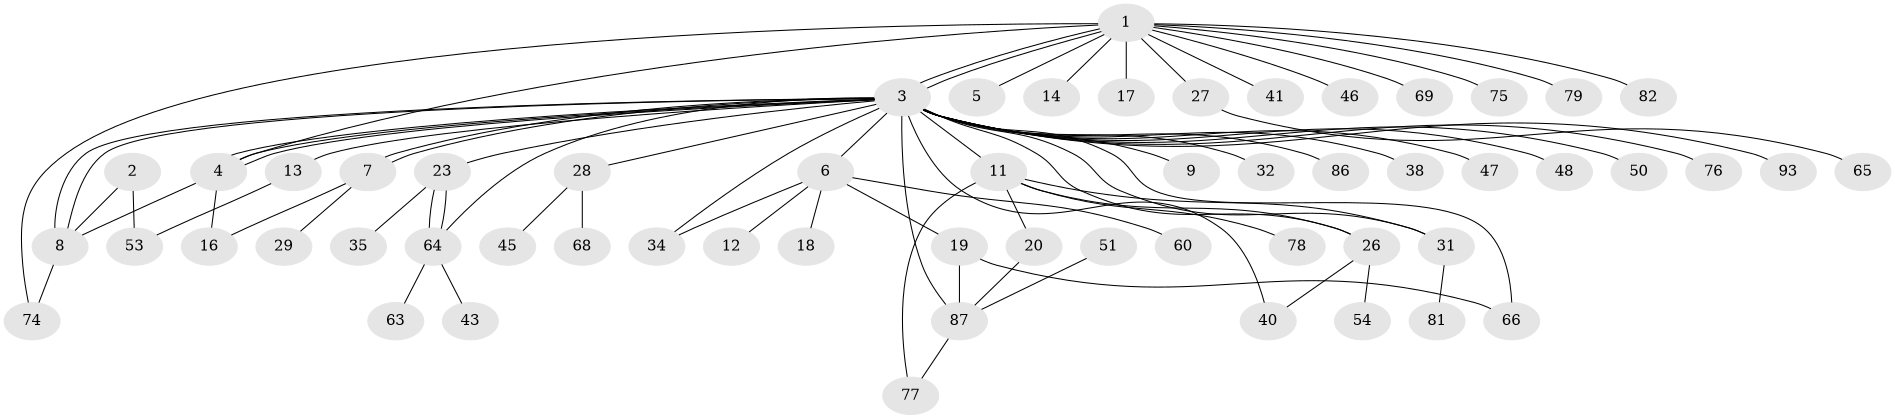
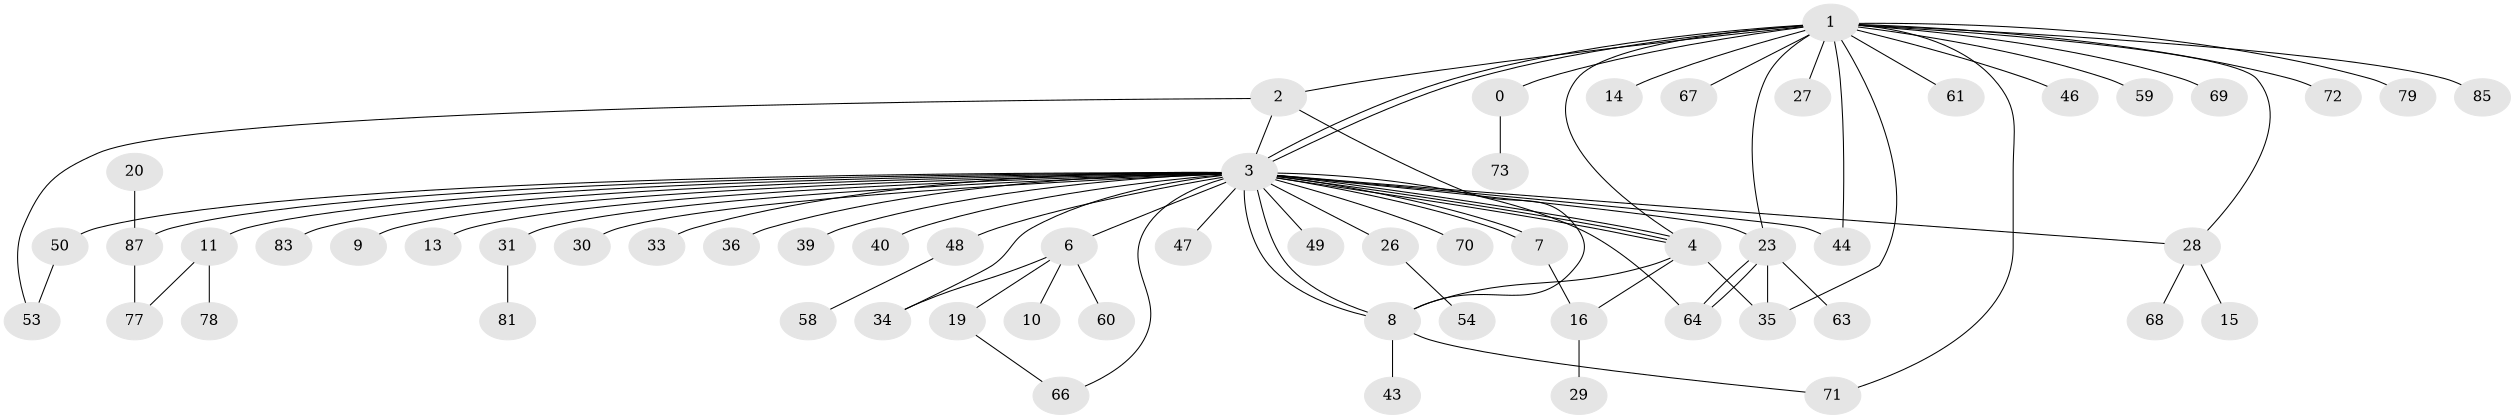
edge "1" -- "2": added
edge "1" -- "28": added
node "5": label "5" -> "0"
node "17": label "17" -> "67"
node "41": label "41" -> "61"
node "75": label "75" -> "72"
node "82": label "82" -> "85"
node "59": added
edge "1" -- "23": added
edge "2" -- "3": added
node "32": label "32" -> "33"
node "86": label "86" -> "36"
node "38": label "38" -> "39"
node "73": added
node "76": label "76" -> "70"
node "93": label "93" -> "83"
node "65": removed
edge "1" -- "35": added
edge "11" -- "31": removed
edge "13" -- "53": now "50" -- "53"
edge "11" -- "26": removed
edge "7" -- "29": now "16" -- "29"
edge "11" -- "20": removed
node "45": label "45" -> "15"
node "30": added
node "12": removed
node "18": label "18" -> "10"
node "51": removed
node "49": added
node "44": added
edge "4" -- "35": added
edge "64" -- "63": now "23" -- "63"
edge "64" -- "43": now "8" -- "43"
edge "19" -- "87": removed
edge "26" -- "40": removed
node "74": label "74" -> "71"
node "58": added
